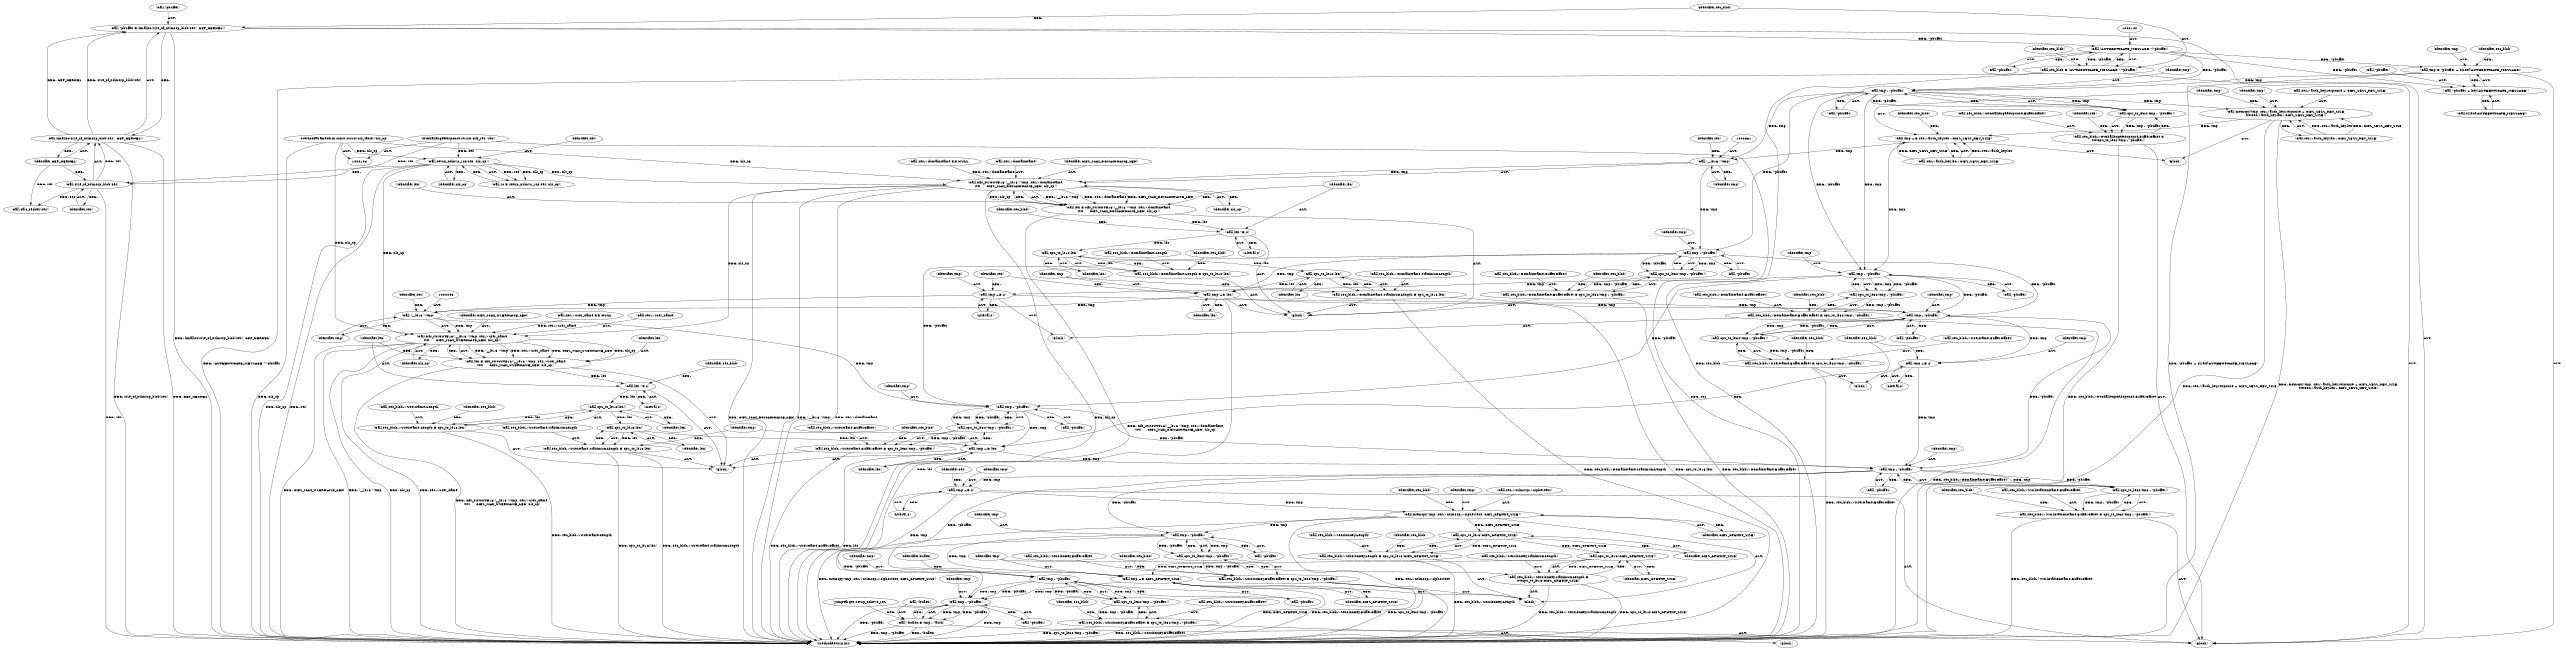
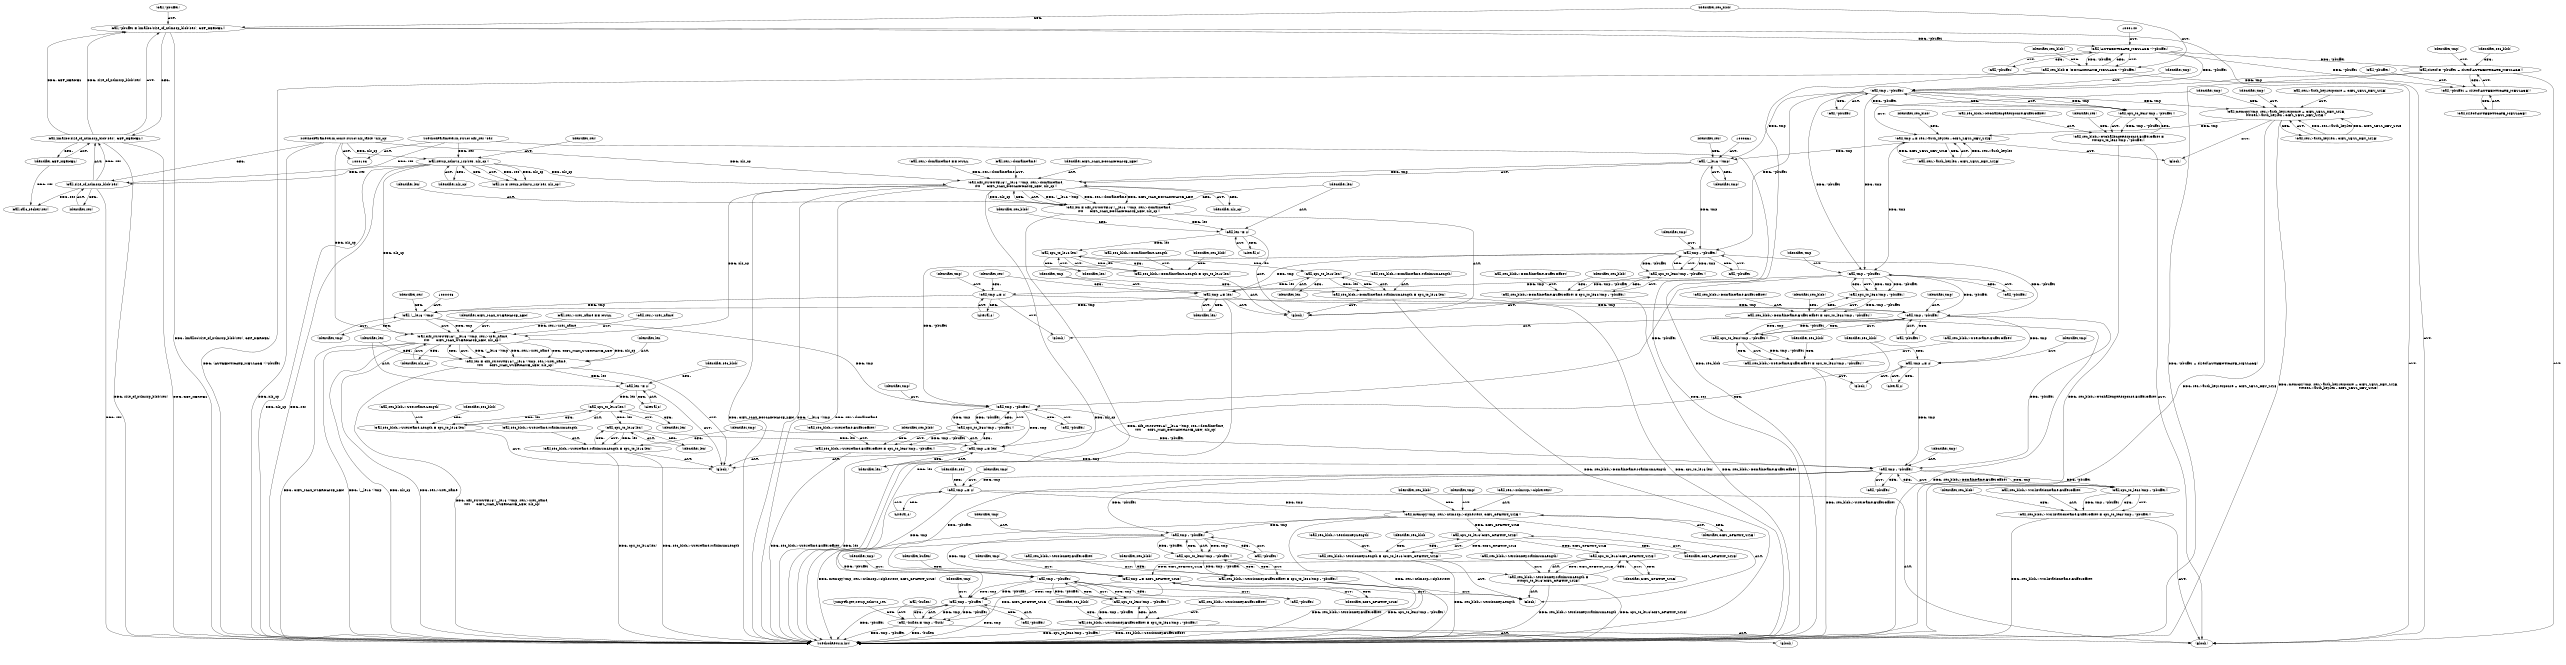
node "(Call,sec_blob = (AUTHENTICATE_MESSAGE *)*pbuffer)": label "(Call,sec_blob = (AUTHENTICATE_MESSAGE *)*pbuffer)" -> "(Call,sec_blob = (DOMAINNAME_MESSAGE *)*pbuffer)"
node "(Call,tmp = *pbuffer + sizeof(AUTHENTICATE_MESSAGE))": label "(Call,tmp = *pbuffer + sizeof(AUTHENTICATE_MESSAGE))" -> "(Call,sizeof = *pbuffer + sizeof(AUTHENTICATE_MESSAGE))"
node "(Call,*pbuffer + key(AUTHENTICATE_MESSAGE))": label "(Call,*pbuffer + key(AUTHENTICATE_MESSAGE))" -> "(Call,*pbuffer + sizeof(AUTHENTICATE_MESSAGE))"
node "(NtChallengeResponse,struct cifs_ses *ses)": label "(NtChallengeResponse,struct cifs_ses *ses)" -> "(MethodParameterIn,struct cifs_ses *ses)"
edge "(Identifier,GFP_KERNEL)" -> "(Call,size_of_ntlmssp_blob(ses))": now "(MethodParameterIn,const struct nls_table *nls_cp)" -> "(Call,size_of_ntlmssp_blob(ses))"
edge "(Call,setup_ntlmv2_rsp(ses, nls_cp))" -> "(Call,size_of_ntlmssp_blob(ses))": label "CFG: " -> "DDG: ses"
edge "(Call,sec_blob->UserName.Length = cpu_to_le16(len))" -> "(MethodReturn,int)": removed, label "DDG: sec_blob->UserName.Length"
edge "(Call,tmp += CIFS_CPHTXT_SIZE)" -> "(MethodReturn,int)": now "(Call,tmp += CIFS_CPHTXT_SIZE)" -> "(Call,*buflen = tmp - *auth)"
